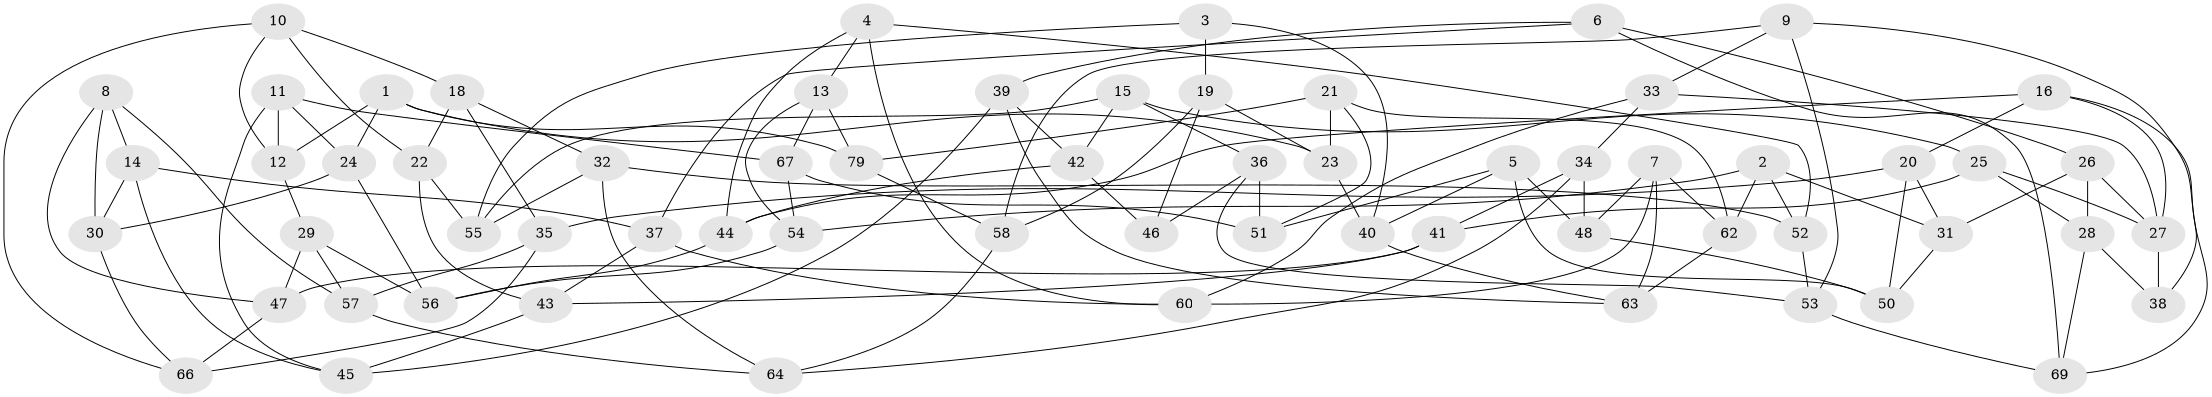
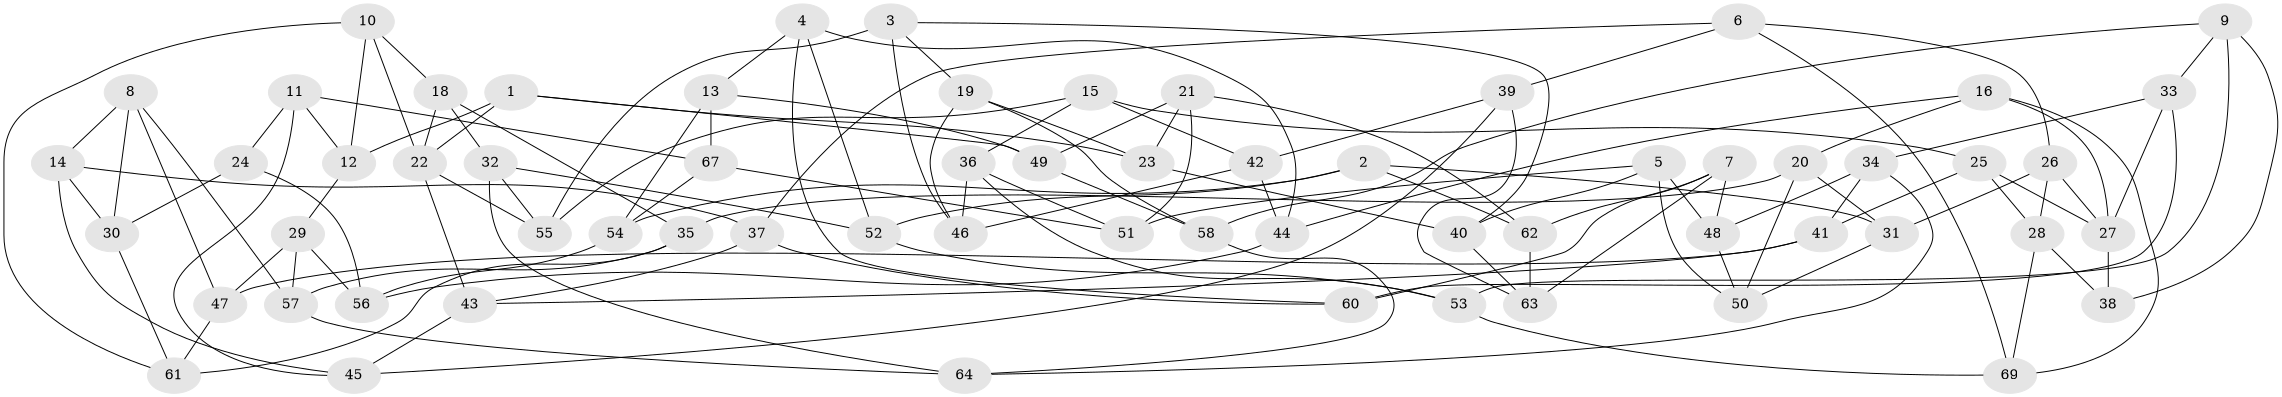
edge "1" -- "24": now "1" -- "22"
edge "3" -- "46": added
node "79": label "79" -> "49"
node "66": label "66" -> "61"
